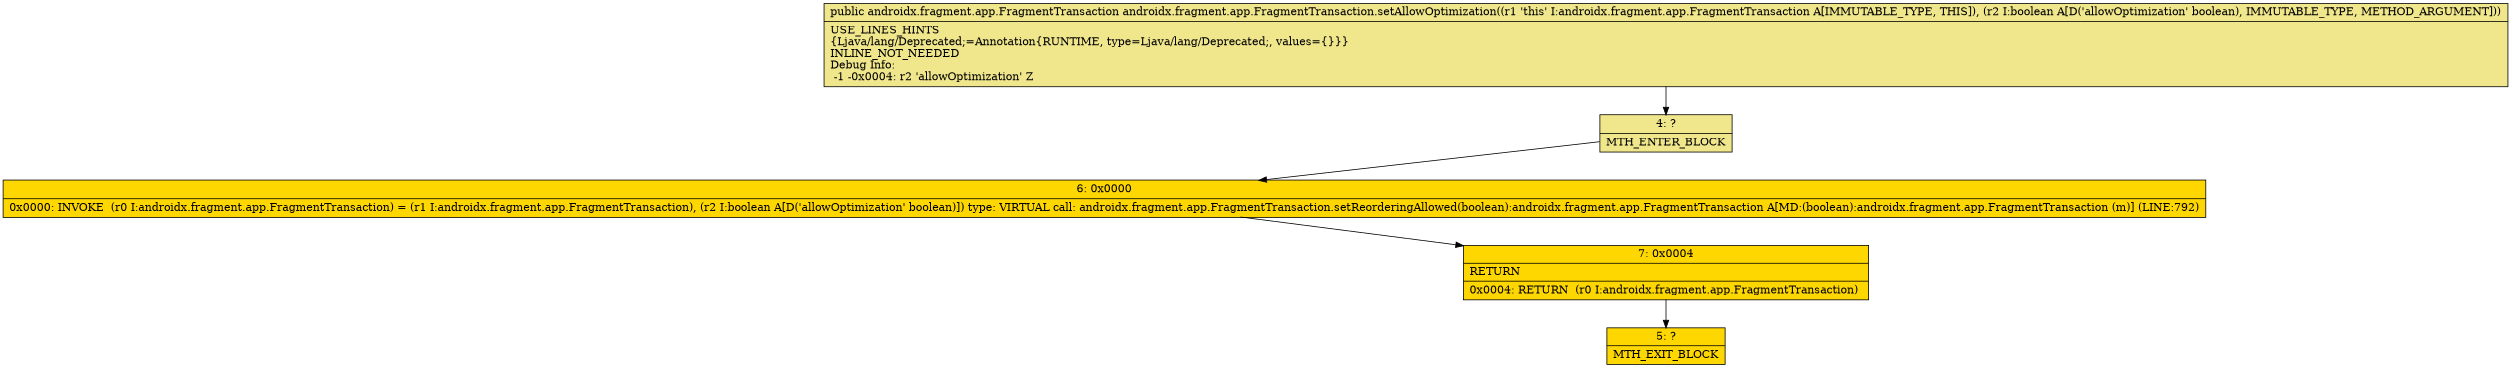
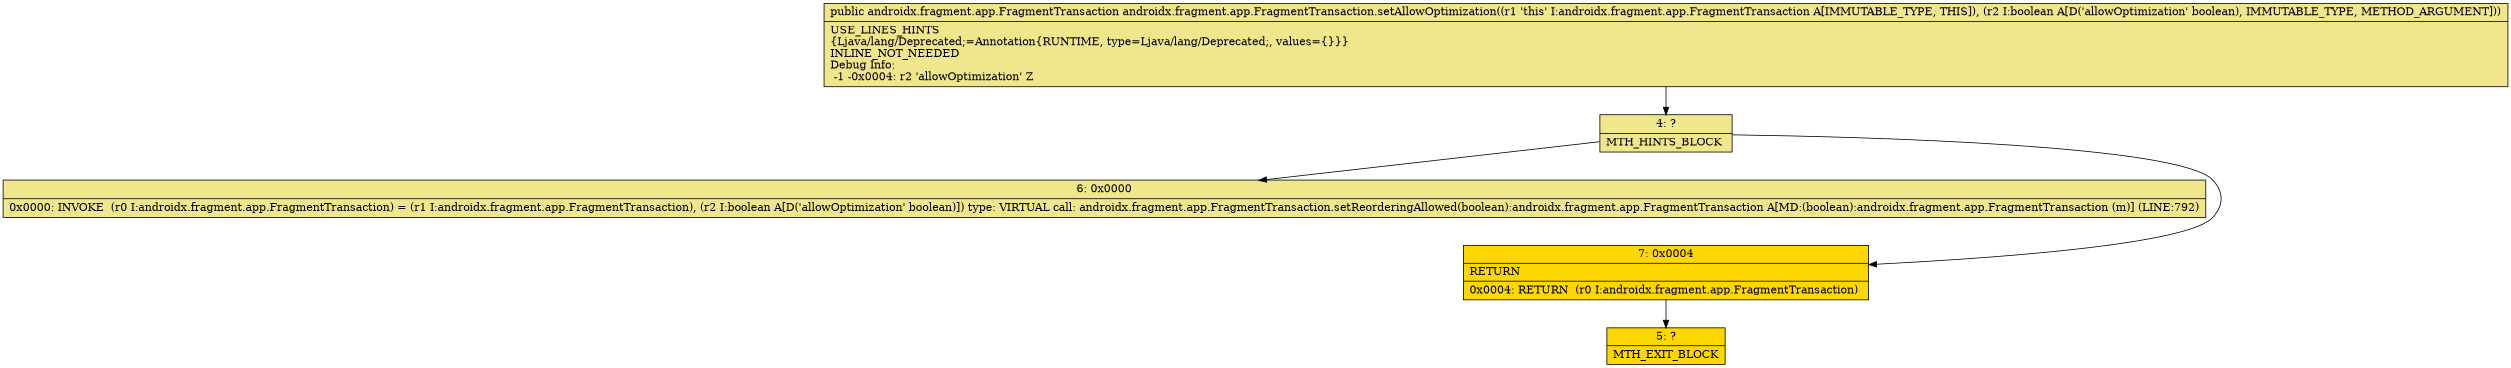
node "4: ?": text "MTH_ENTER_BLOCK" -> "MTH_HINTS_BLOCK"
node "6: 0x0000": fillcolor gold -> khaki
edge "6: 0x0000" -> "7: 0x0004": now "4: ?" -> "7: 0x0004"
